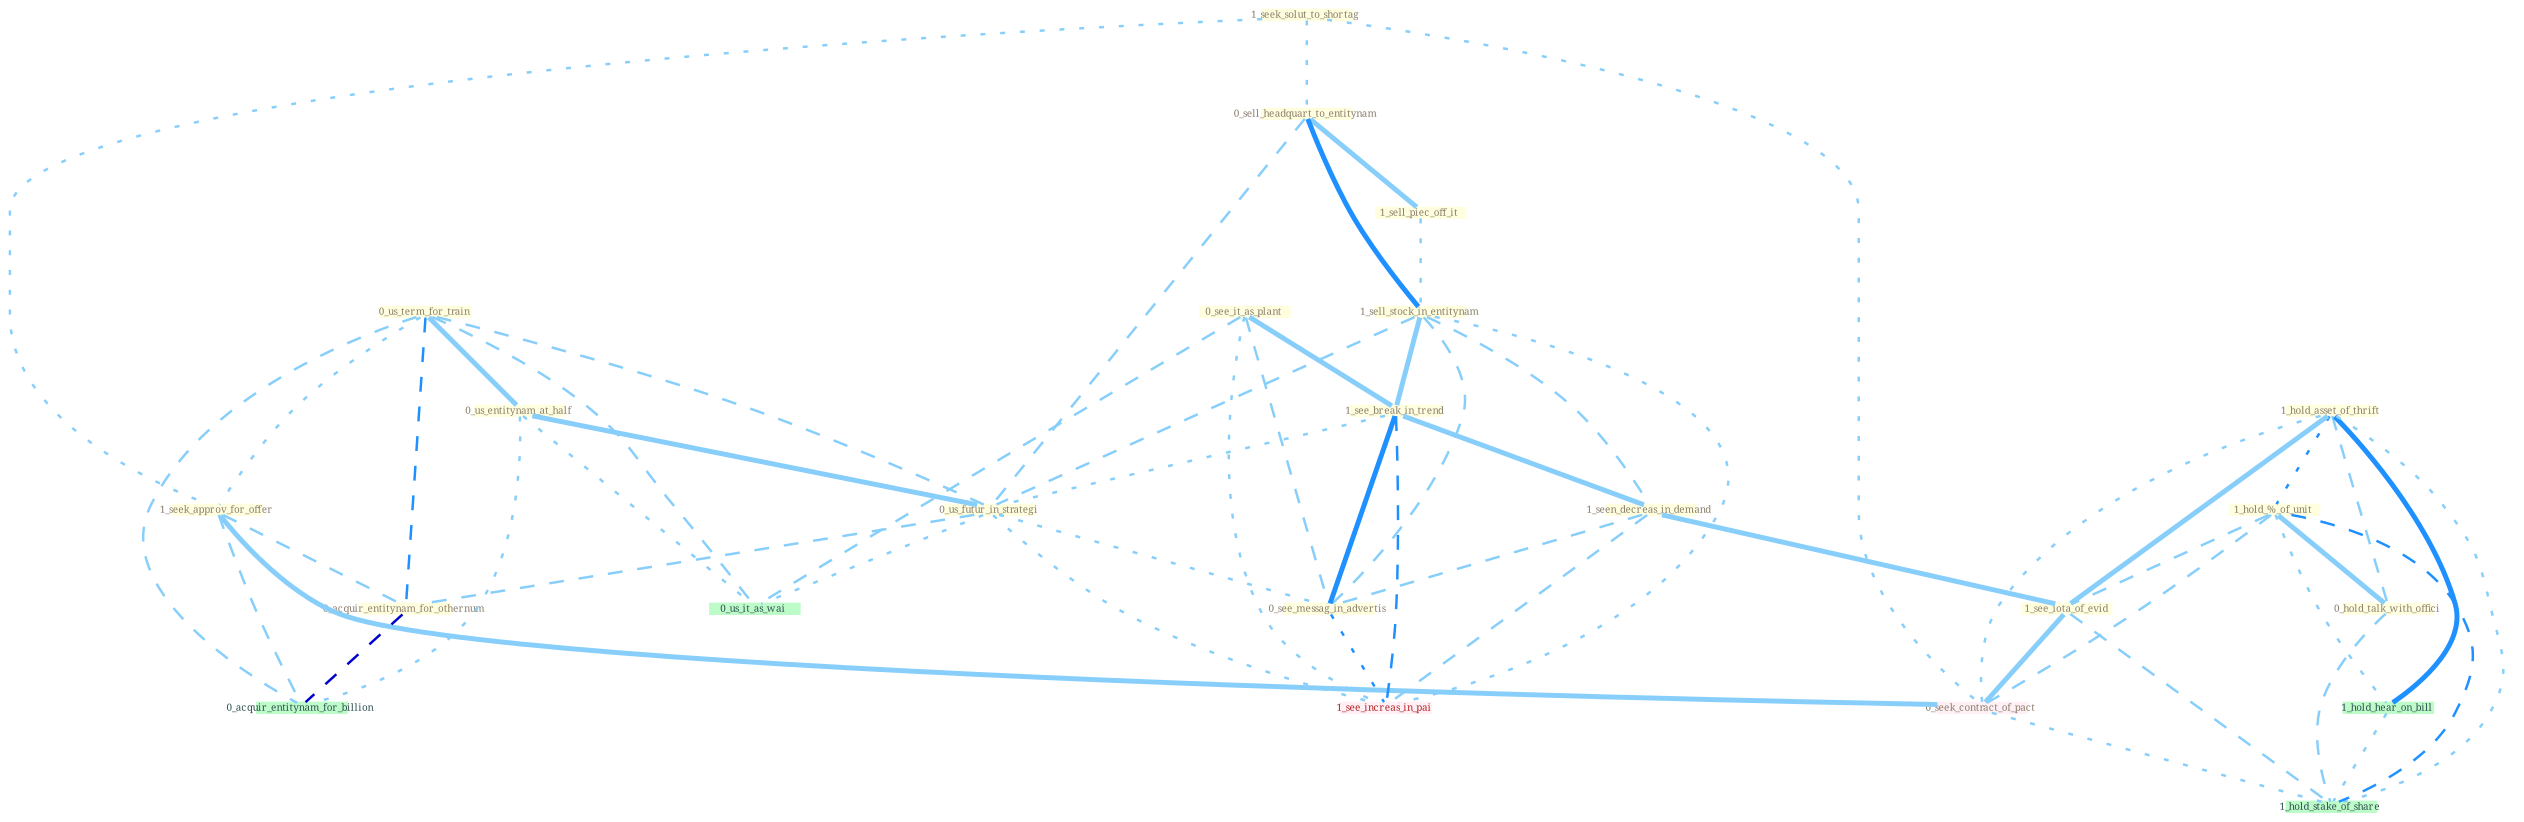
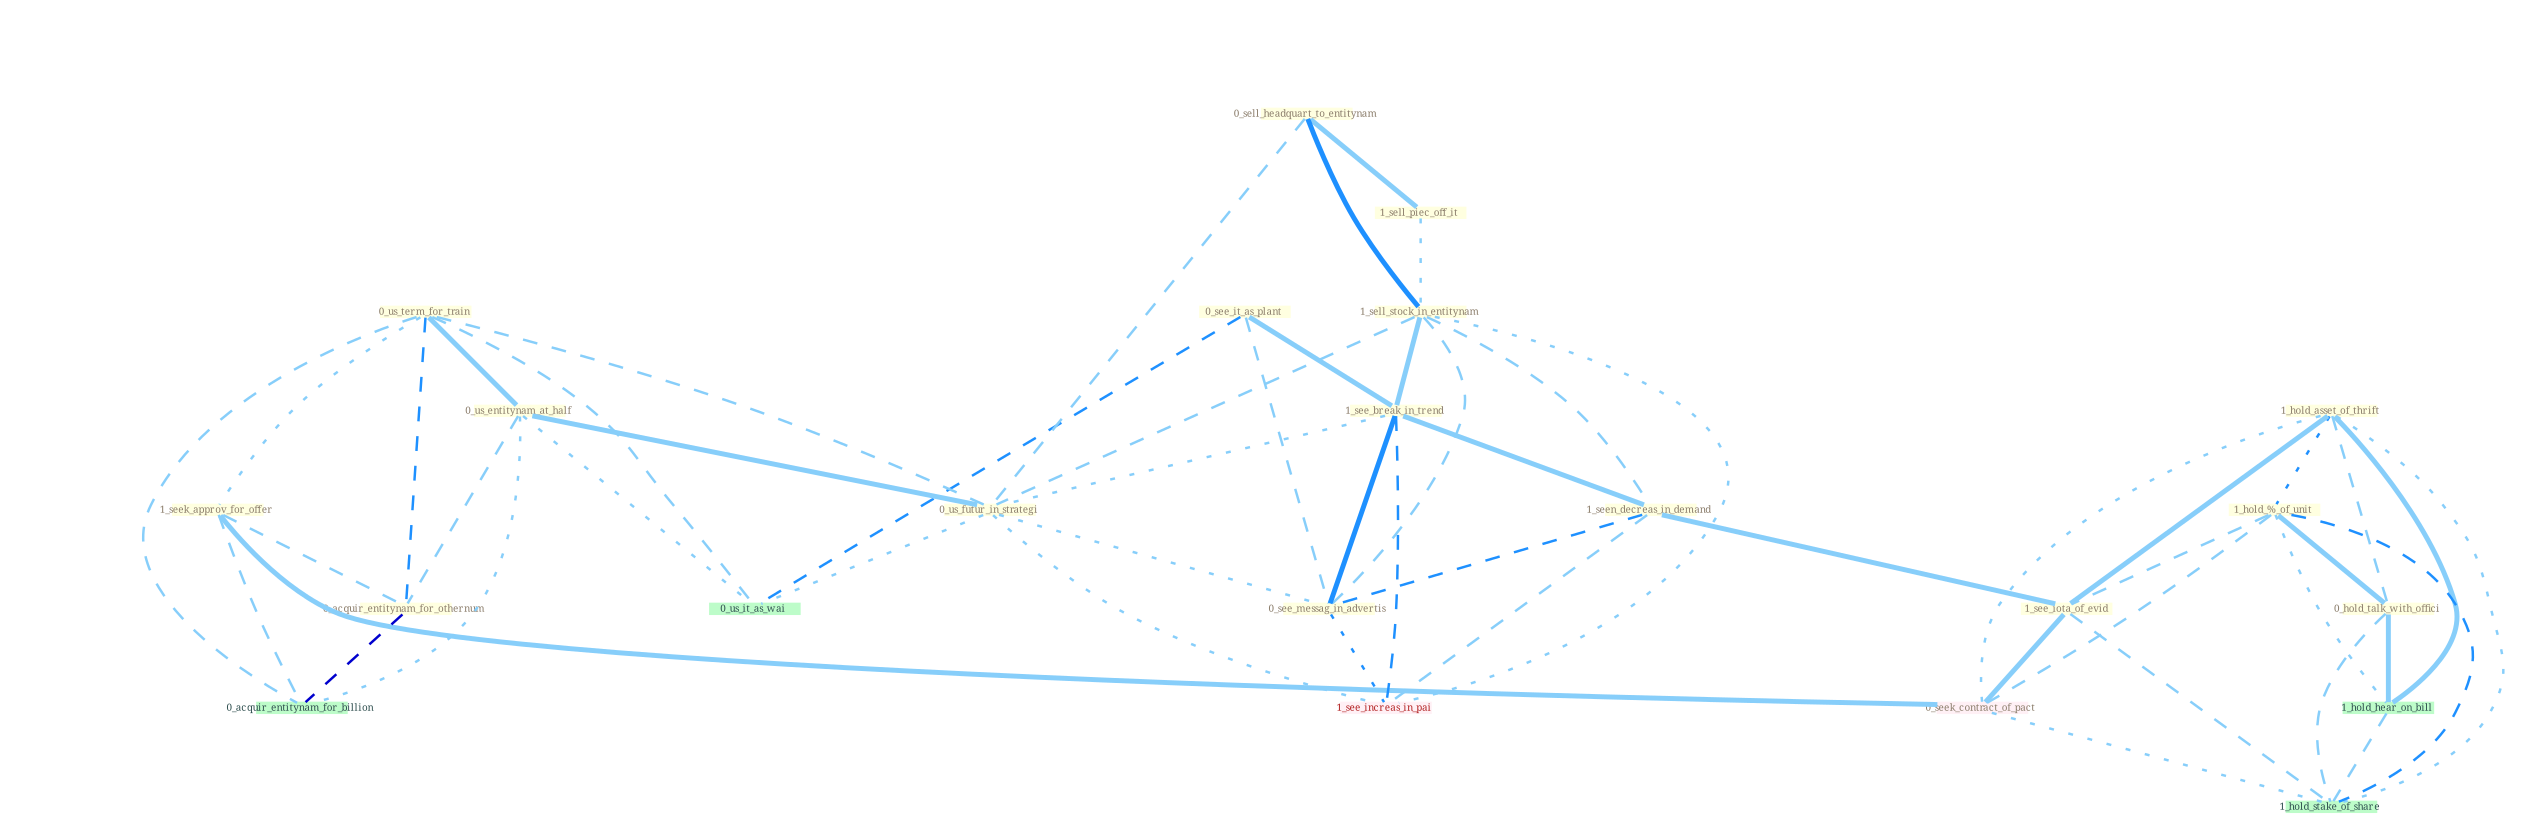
node "1_seek_solut_to_shortag": removed
edge "0_see_it_as_plant" -- "0_us_it_as_wai": color #87cefa -> #1e90ff
edge "0_see_it_as_plant" -- "1_see_increas_in_pai": removed
edge "1_hold_asset_of_thrift" -- "1_hold_hear_on_bill": color #1e90ff -> #87cefa
edge "1_seen_decreas_in_demand" -- "0_see_messag_in_advertis": color #87cefa -> #1e90ff
edge "0_us_futur_in_strategi" -- "0_acquir_entitynam_for_othernum": now "0_us_entitynam_at_half" -- "0_acquir_entitynam_for_othernum"
edge "0_hold_talk_with_offici" -- "1_hold_hear_on_bill": added
edge "1_hold_hear_on_bill" -- "1_hold_stake_of_share": style dotted -> dashed
